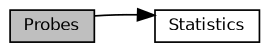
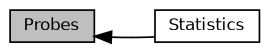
edge "Probes" -> "Statistics": reversed
